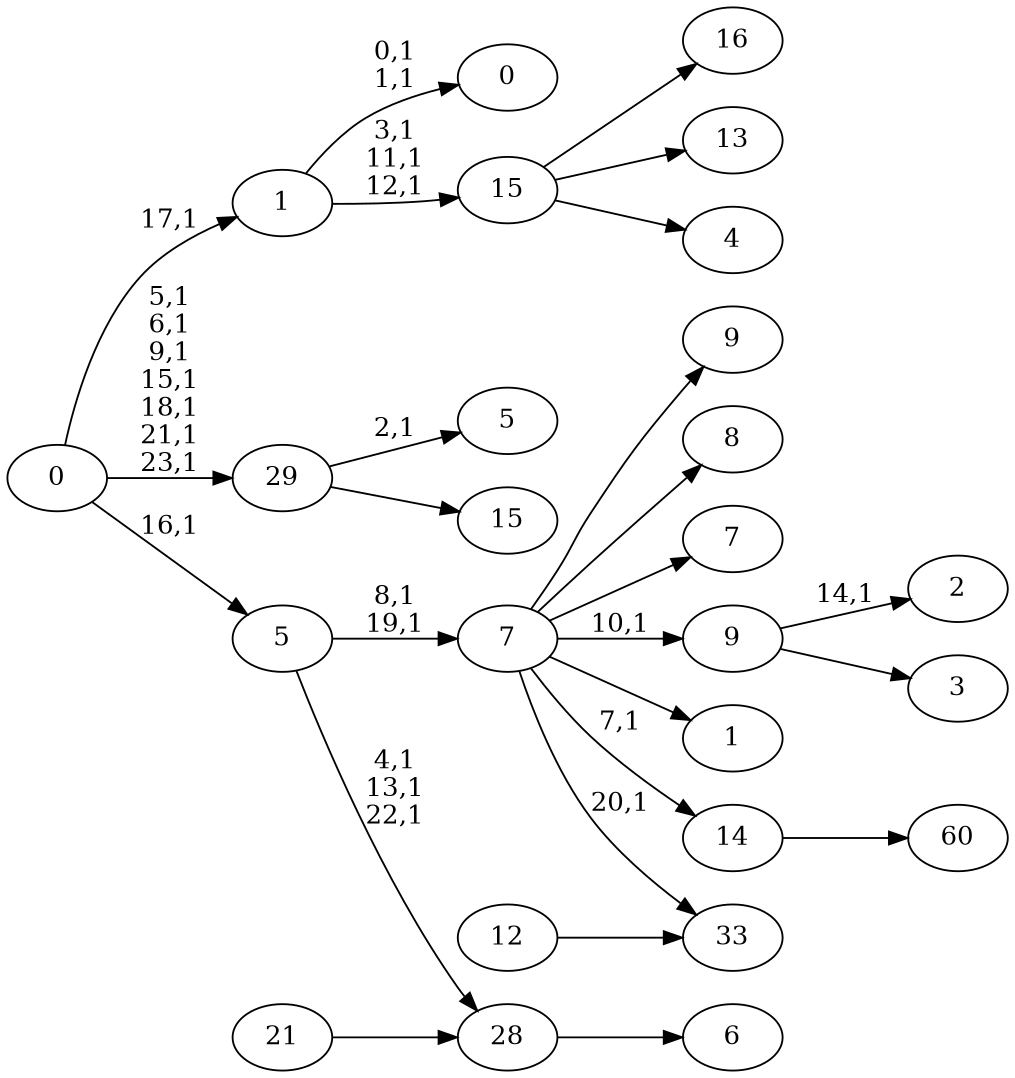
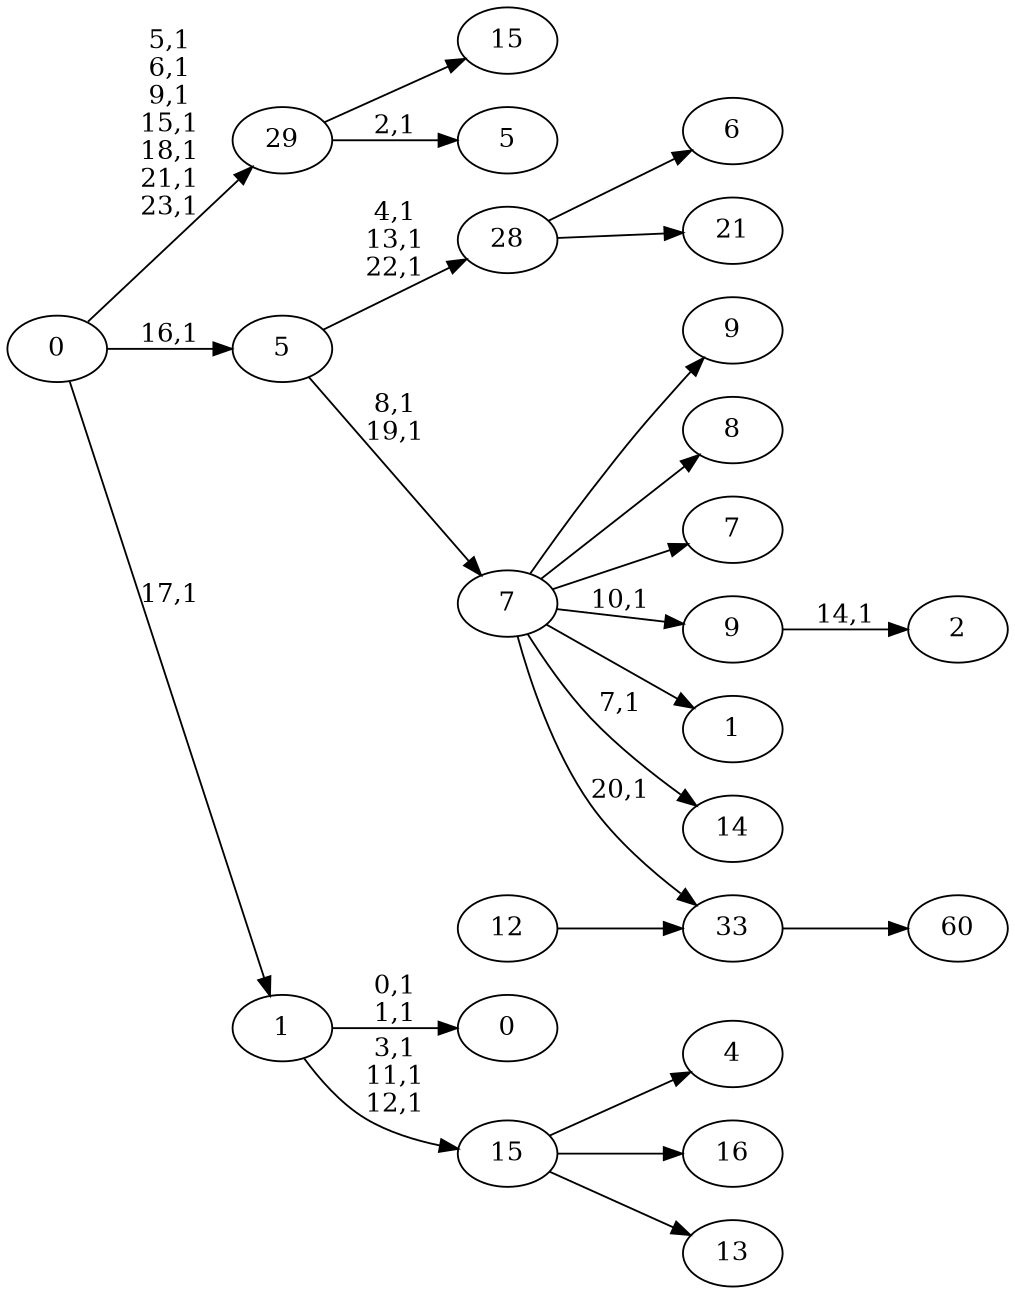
node "3": removed
edge "14" -> "60": now "33" -> "60"
edge "21" -> "28": reversed
